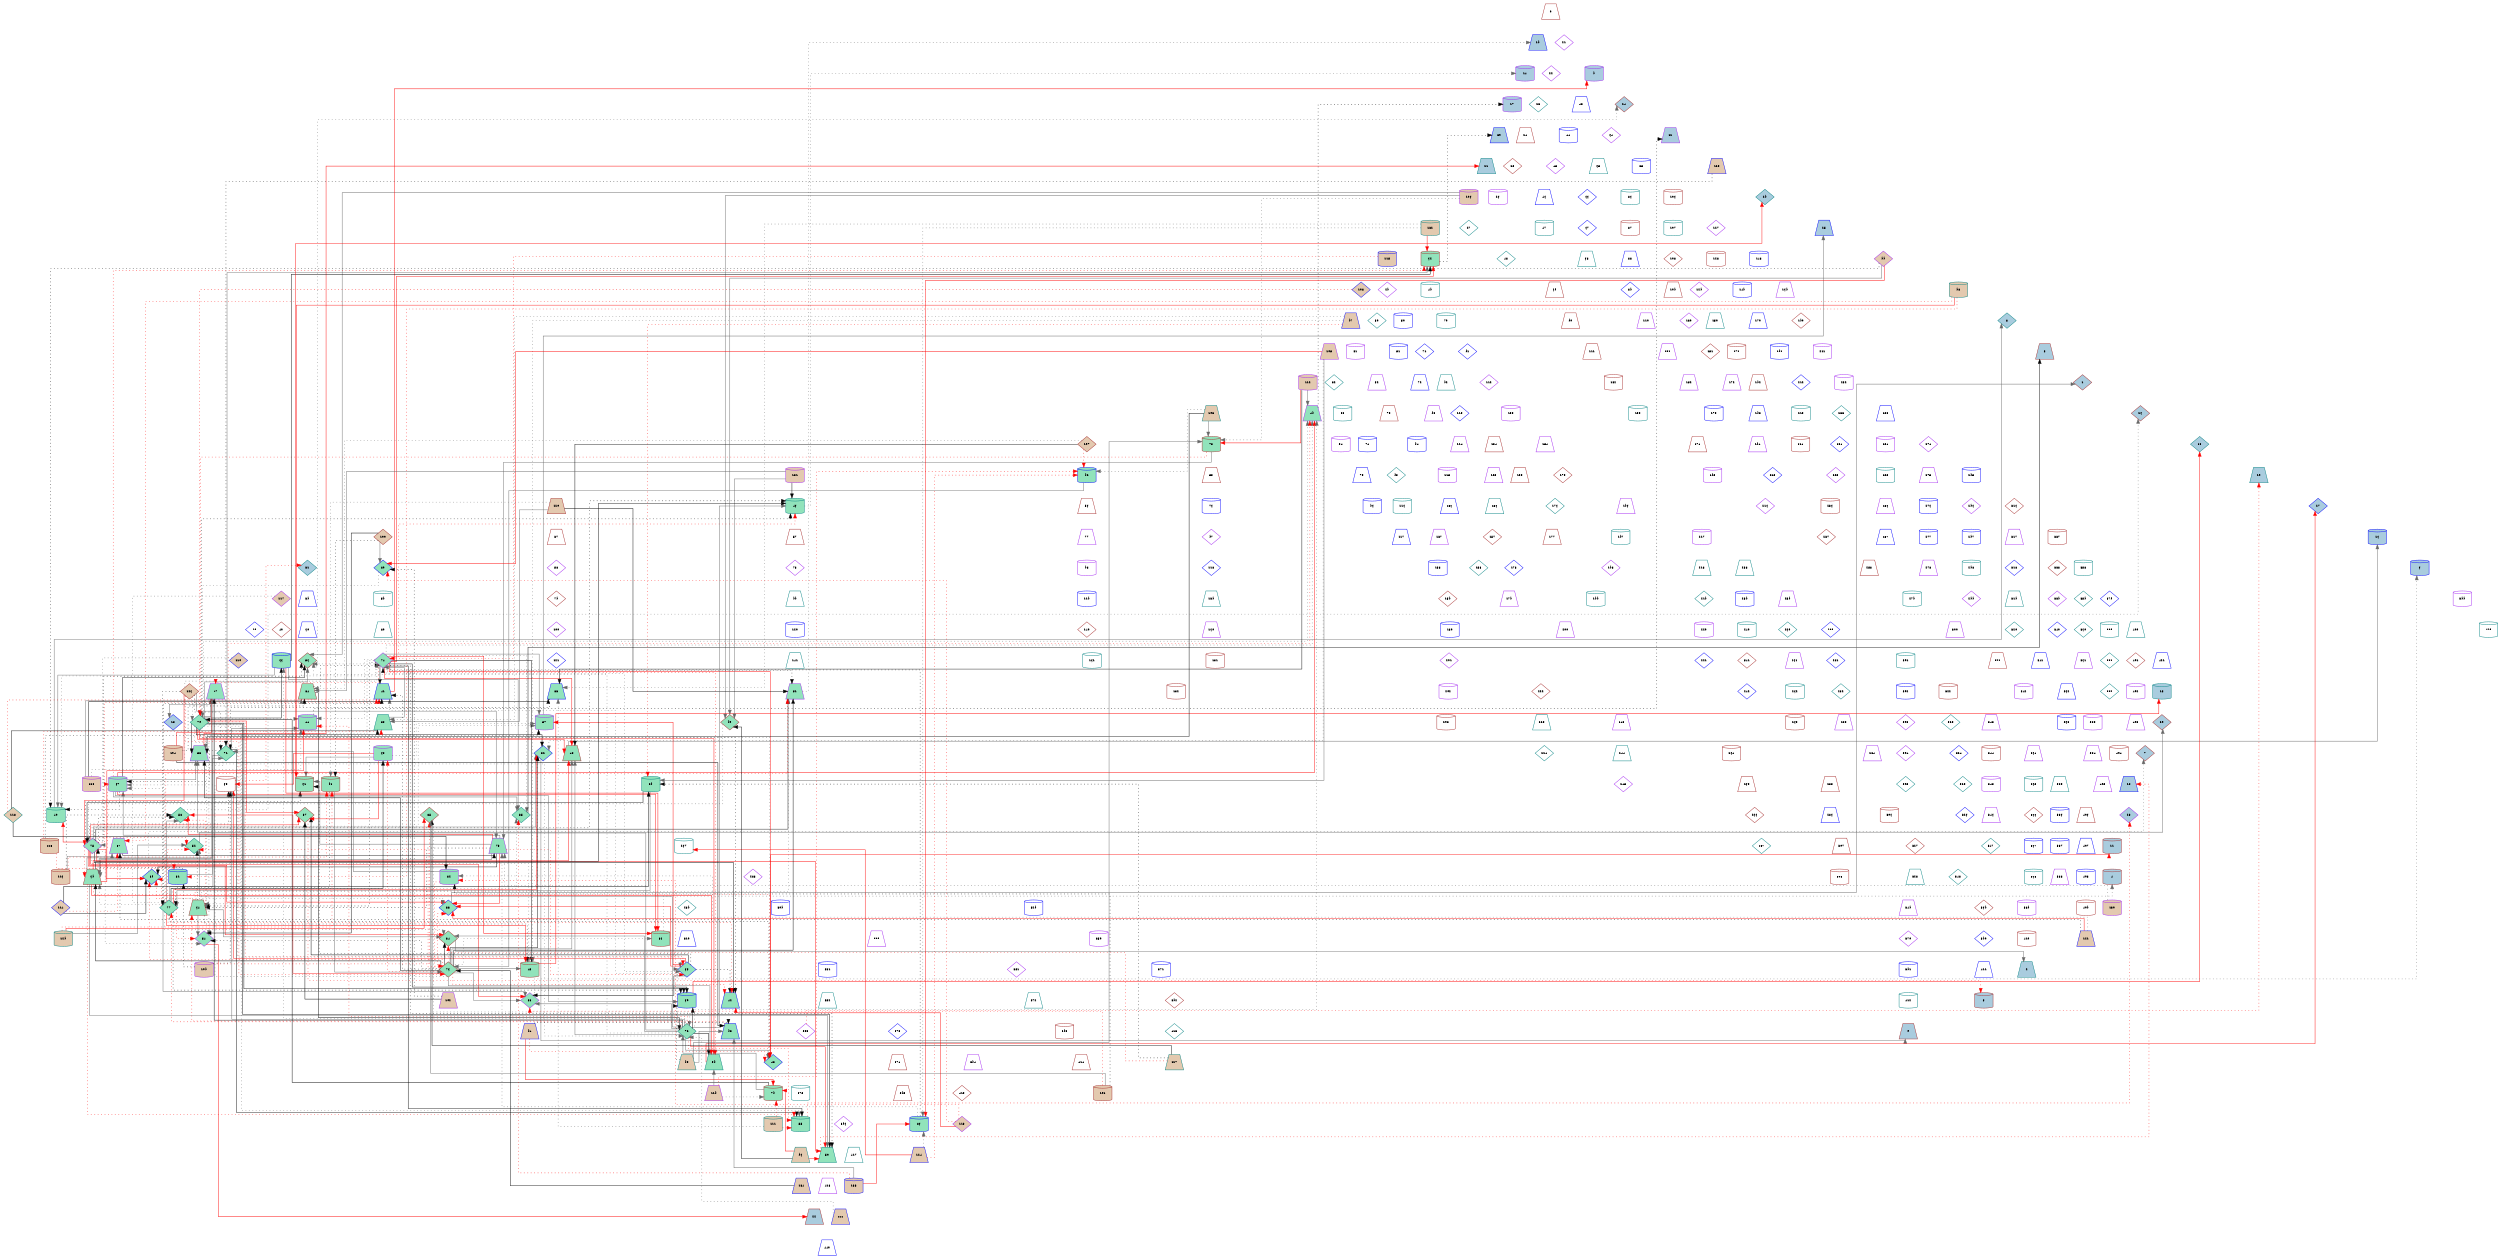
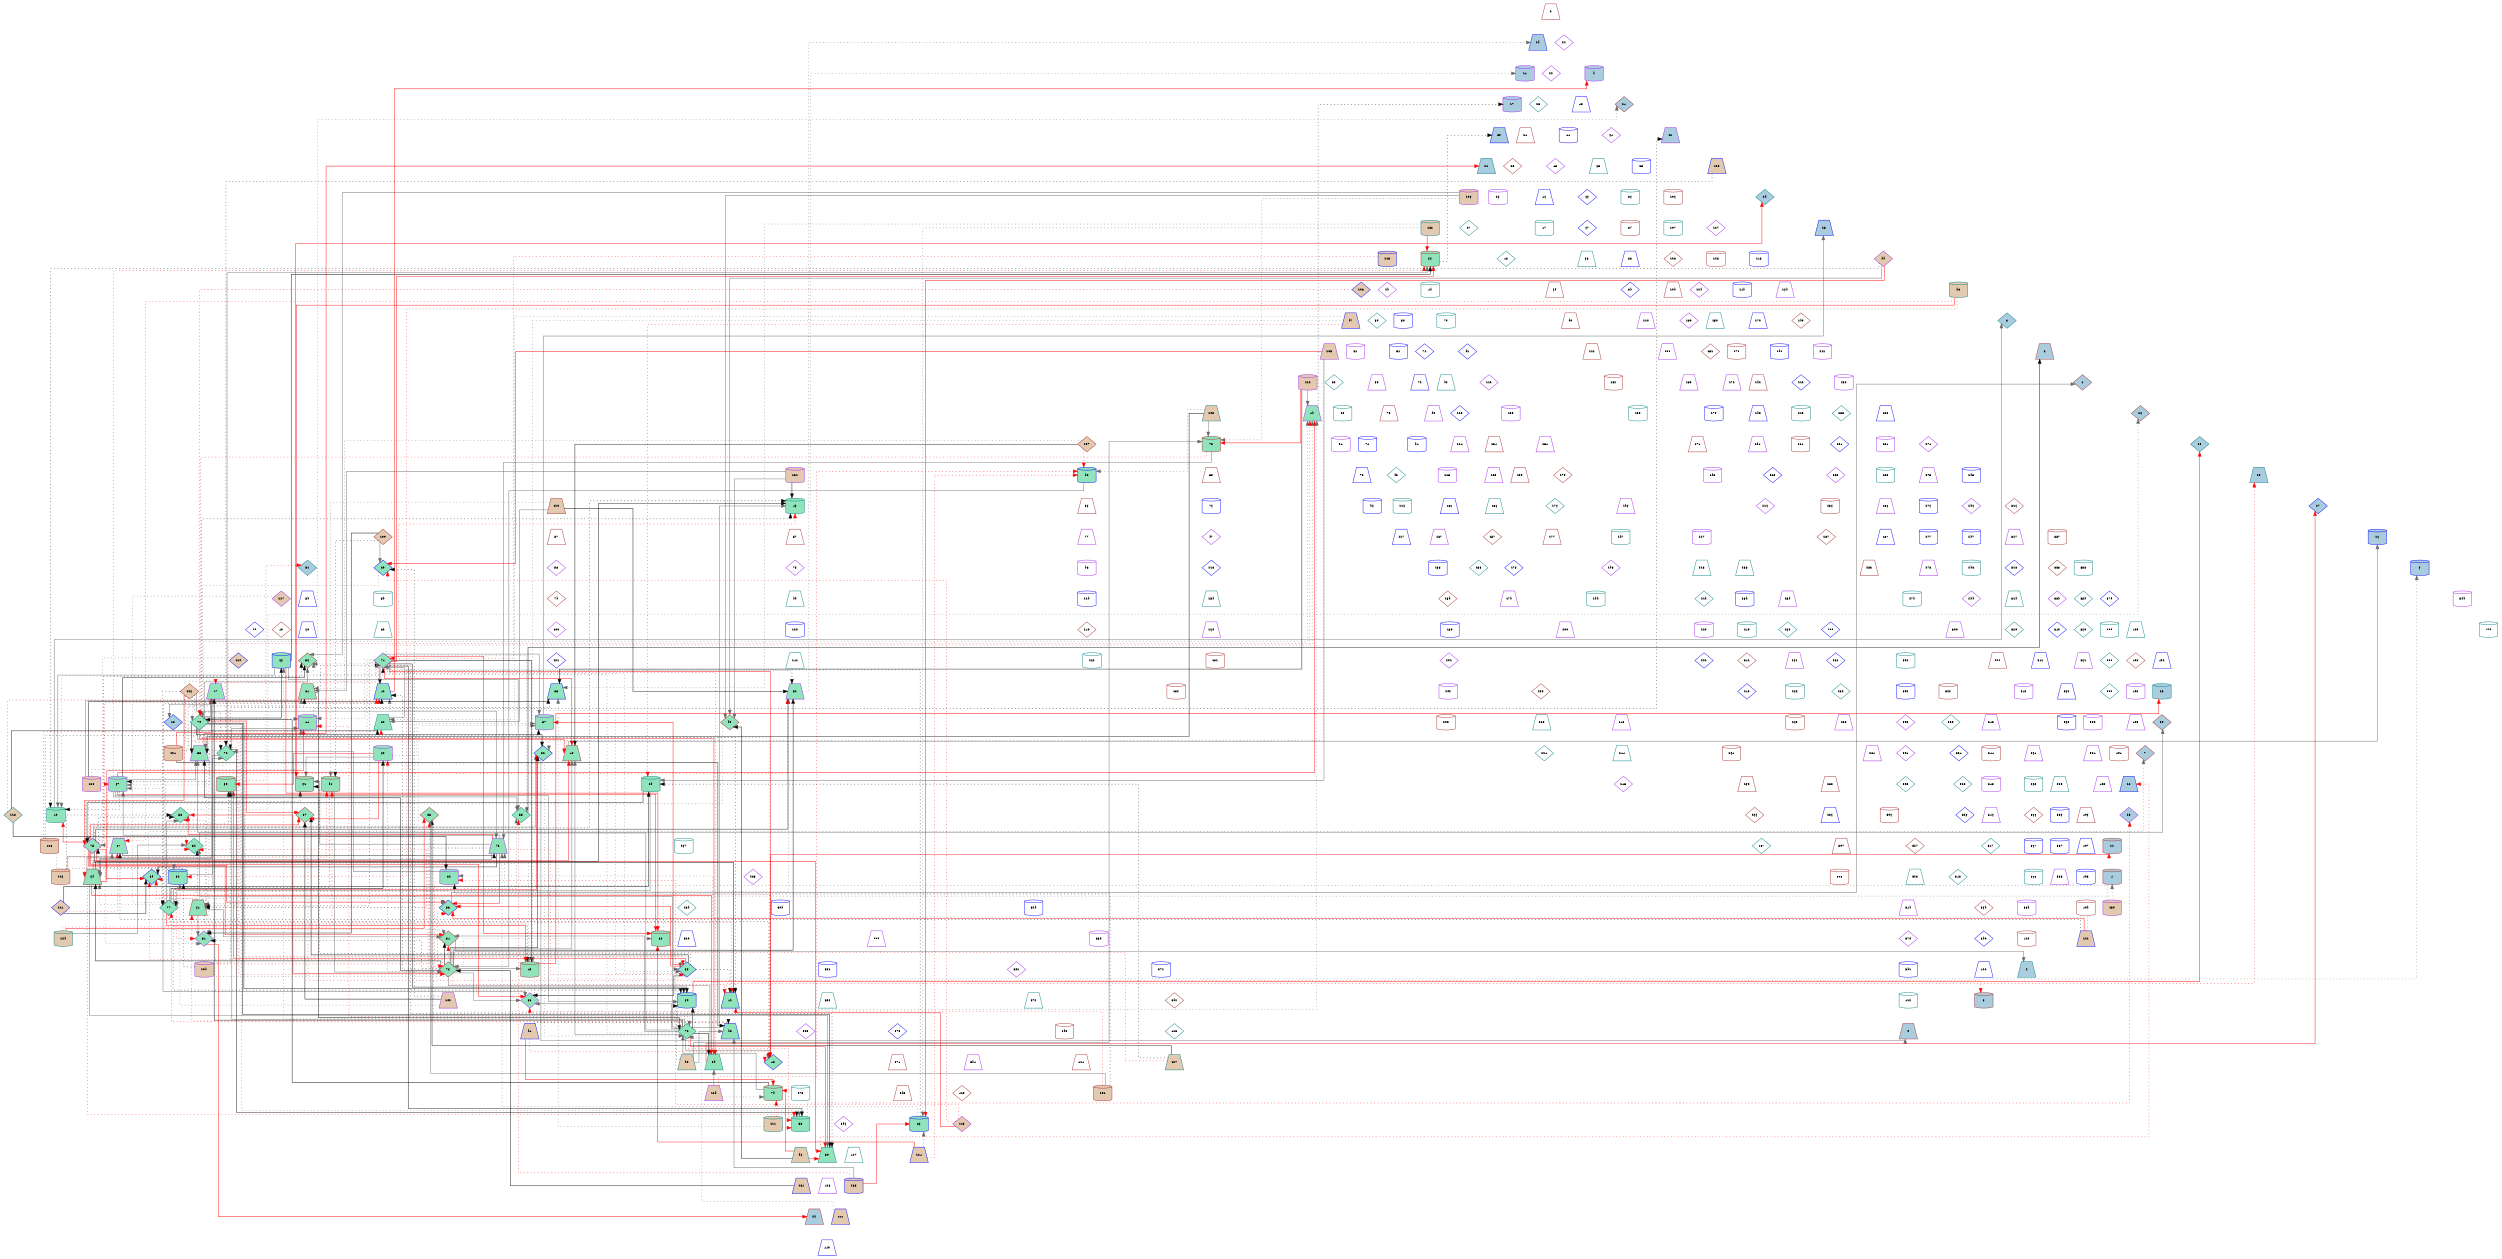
node "63": fillcolor #ffffff -> #91e3bb
edge "123" -> "81": color red -> gray40
edge "124" -> "267": now "124" -> "36"
edge "102" -> "81": added
edge "353" -> "10": now "42" -> "10"
